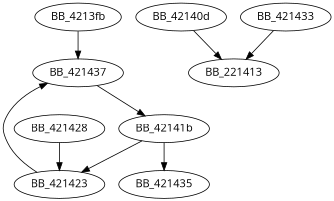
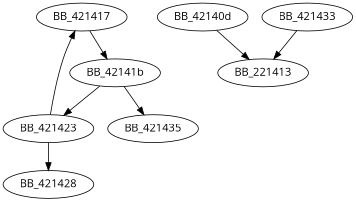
node "BB_4213fb": removed
node "BB_421437": label "BB_421437" -> "BB_421417"
edge "BB_421428" -> "BB_421423": reversed
